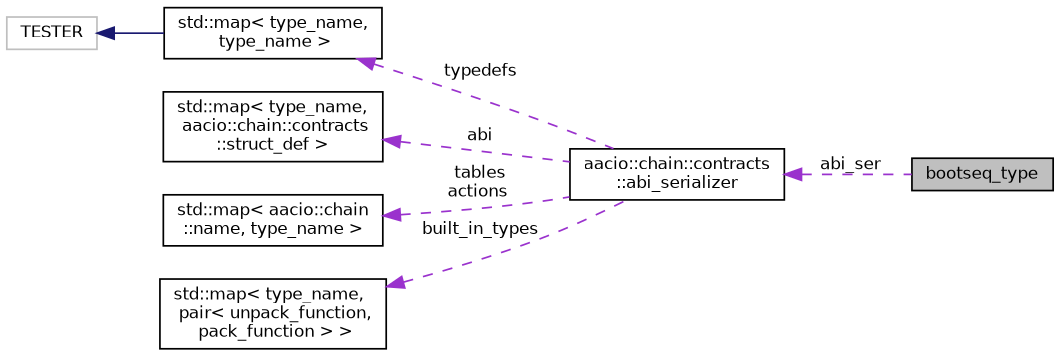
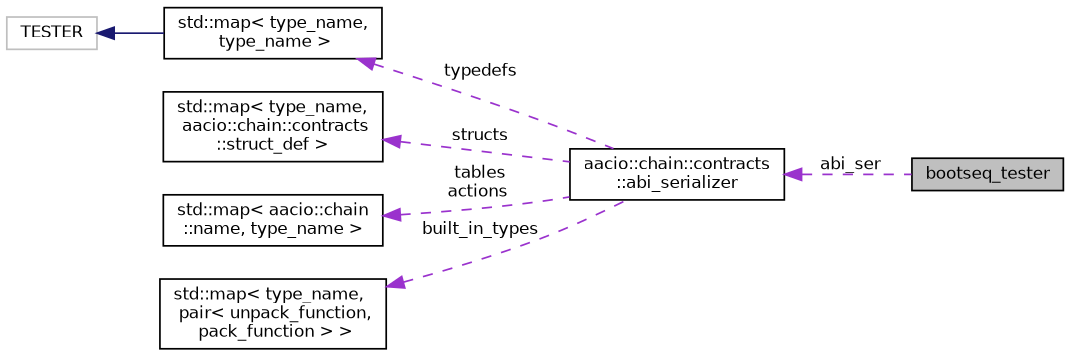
edge "aacio::chain::contracts ::abi_serializer" -> "std::map< type_name, aacio::chain::contracts ::struct_def >": label " abi" -> " structs"
node "bootseq_type": label "bootseq_type" -> "bootseq_tester"
